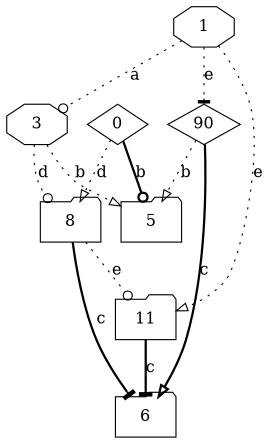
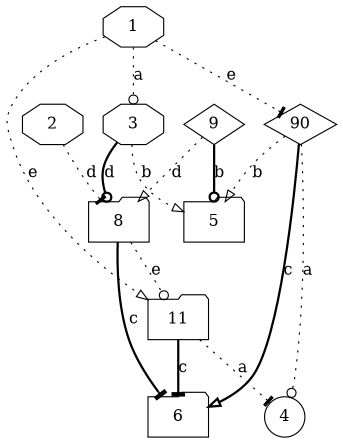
node "2": added
node "0": label "0" -> "9"
edge "3" -> "8": style dotted -> bold
node "4": added
